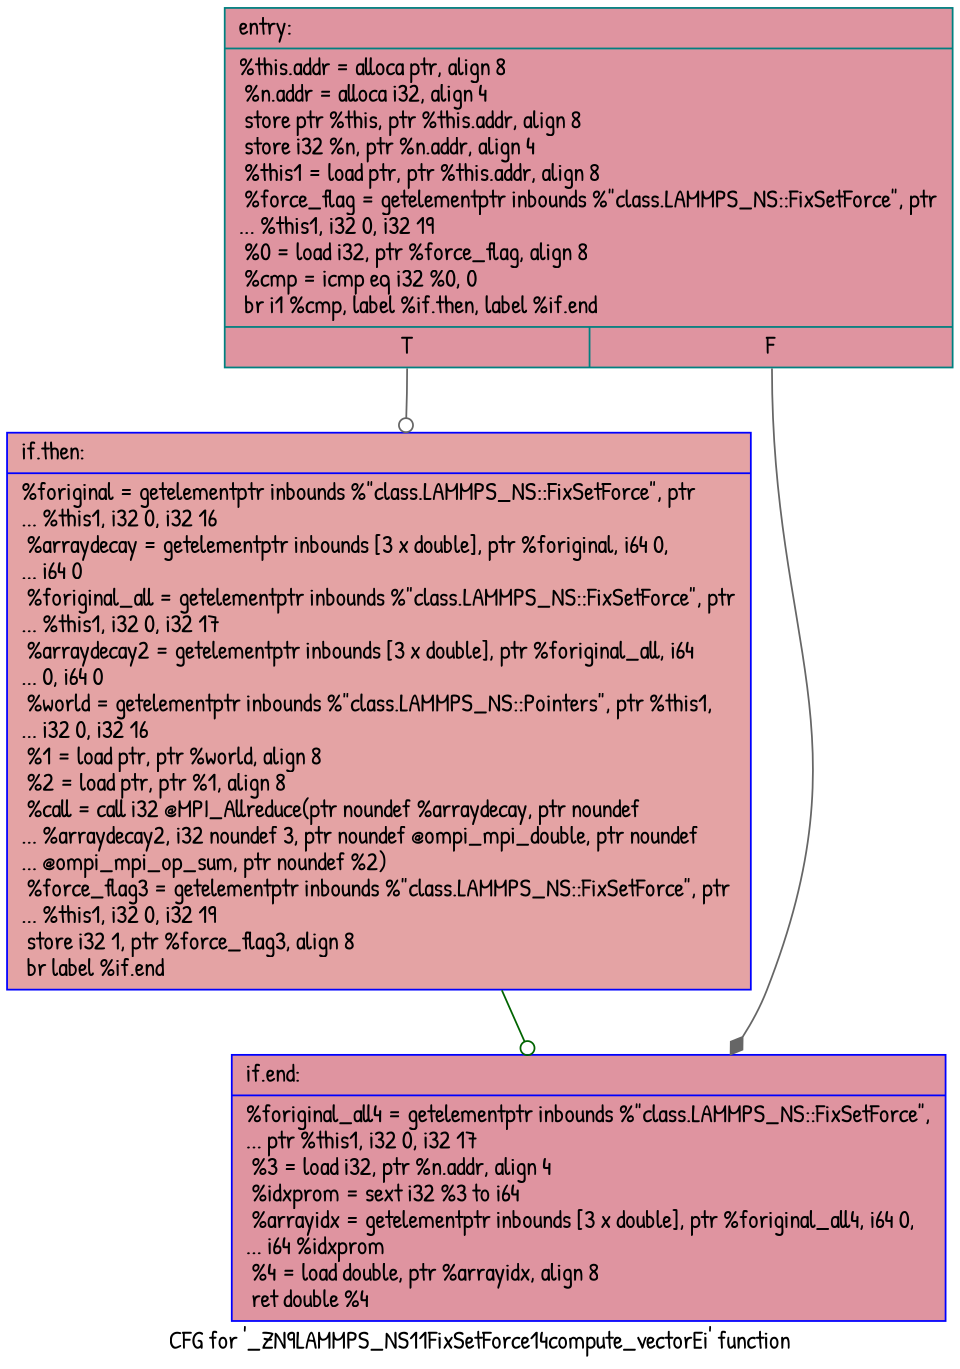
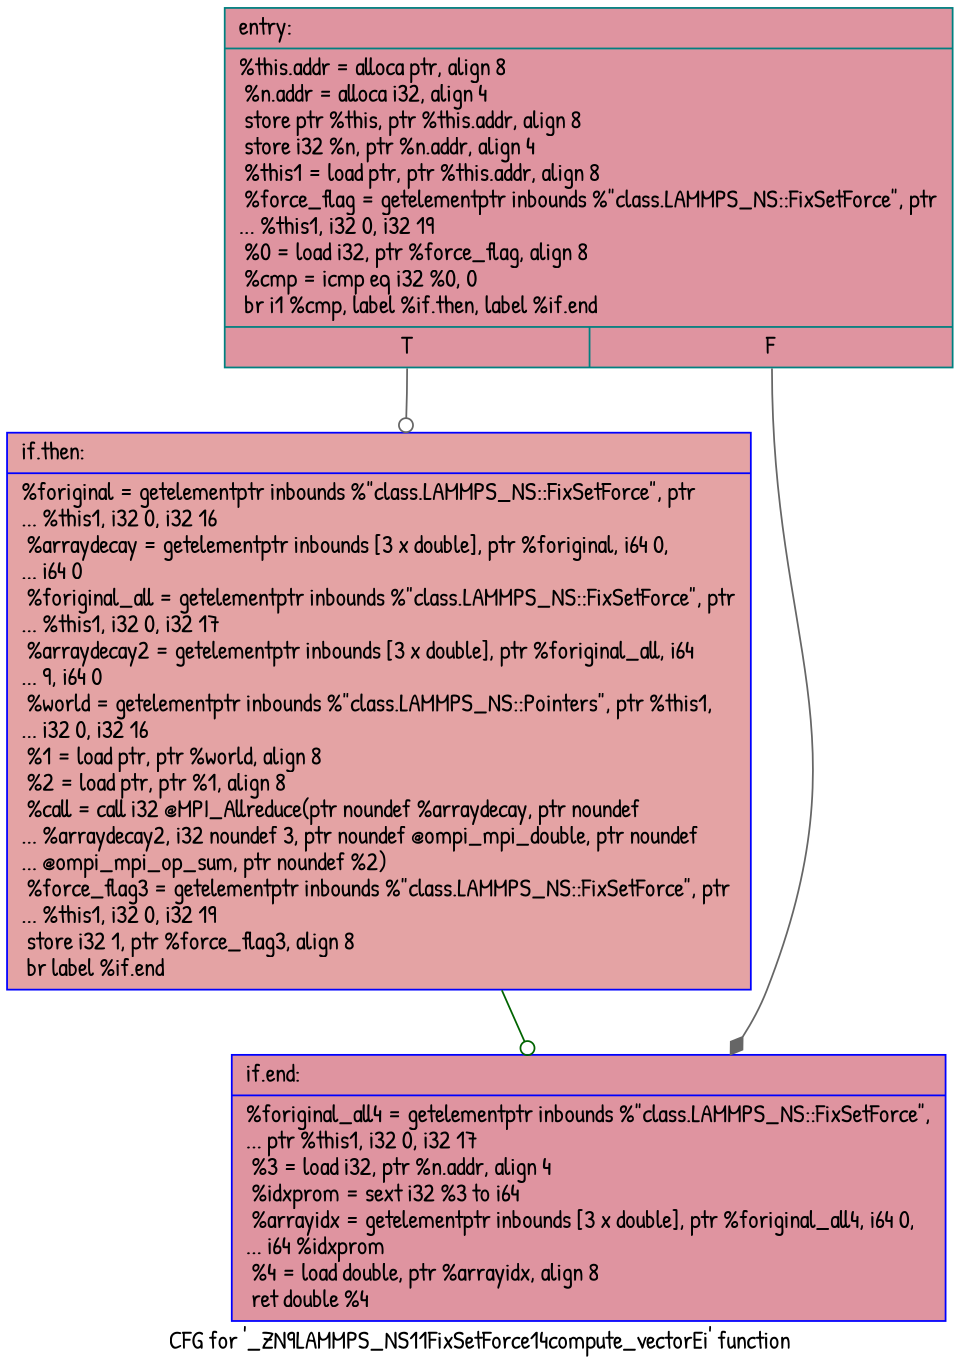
node "if.then:": text "... 0, i64 0" -> "... 9, i64 0"
